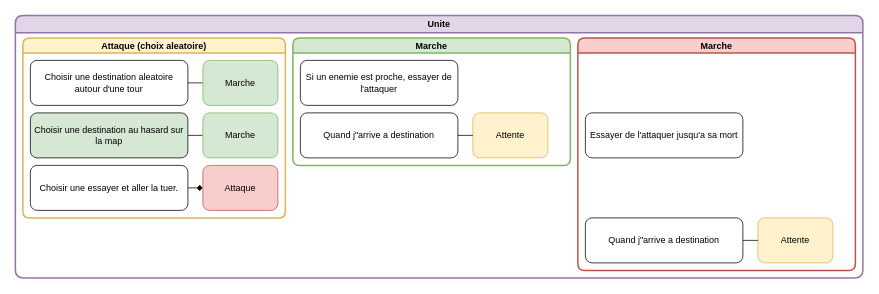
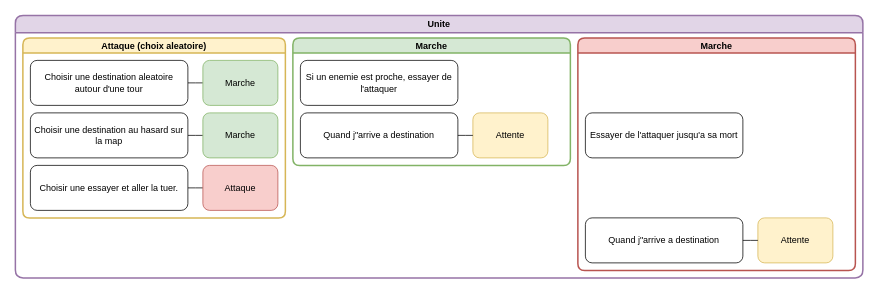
node "Choisir une destination au hasard sur la map": fillcolor #d5e8d4 -> #ffffff
edge "Choisir une essayer et aller la tuer." -> "Attaque": arrowhead diamond -> none
